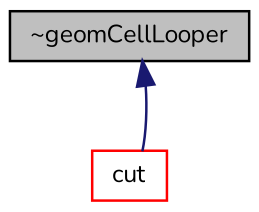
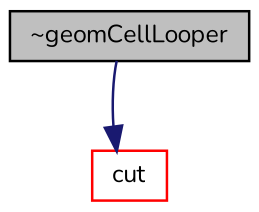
edge "cut" -> "~geomCellLooper": reversed
